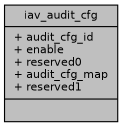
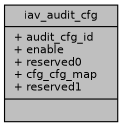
node "iav_audit_cfg": text "+ audit_cfg_map" -> "+ cfg_cfg_map"
